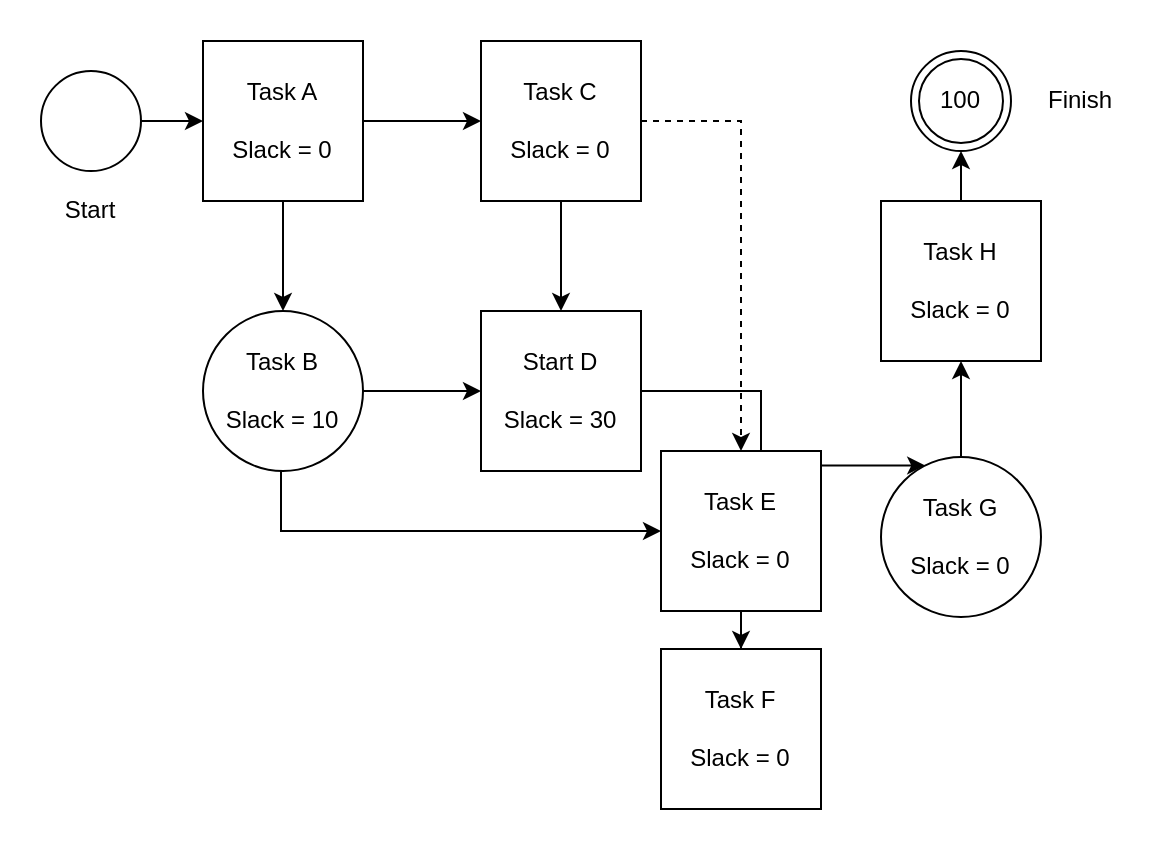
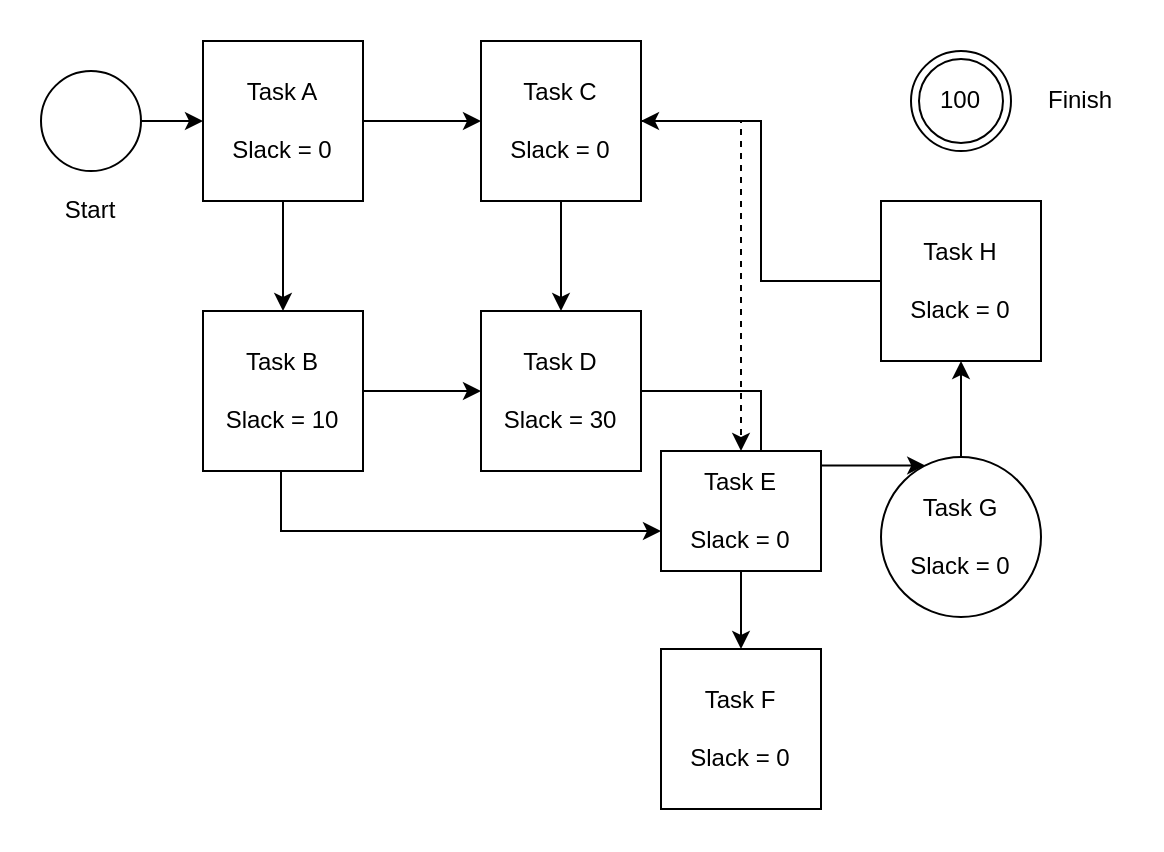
edge "Task H Slack = 0" -> "100": now "Task H Slack = 0" -> "Task C Slack = 0"
node "Task B Slack = 10": shape ellipse -> rectangle
node "Start D Slack = 30": label "Start D Slack = 30" -> "Task D Slack = 30"
node "Task E Slack = 0": size 160x160 -> 160x120
